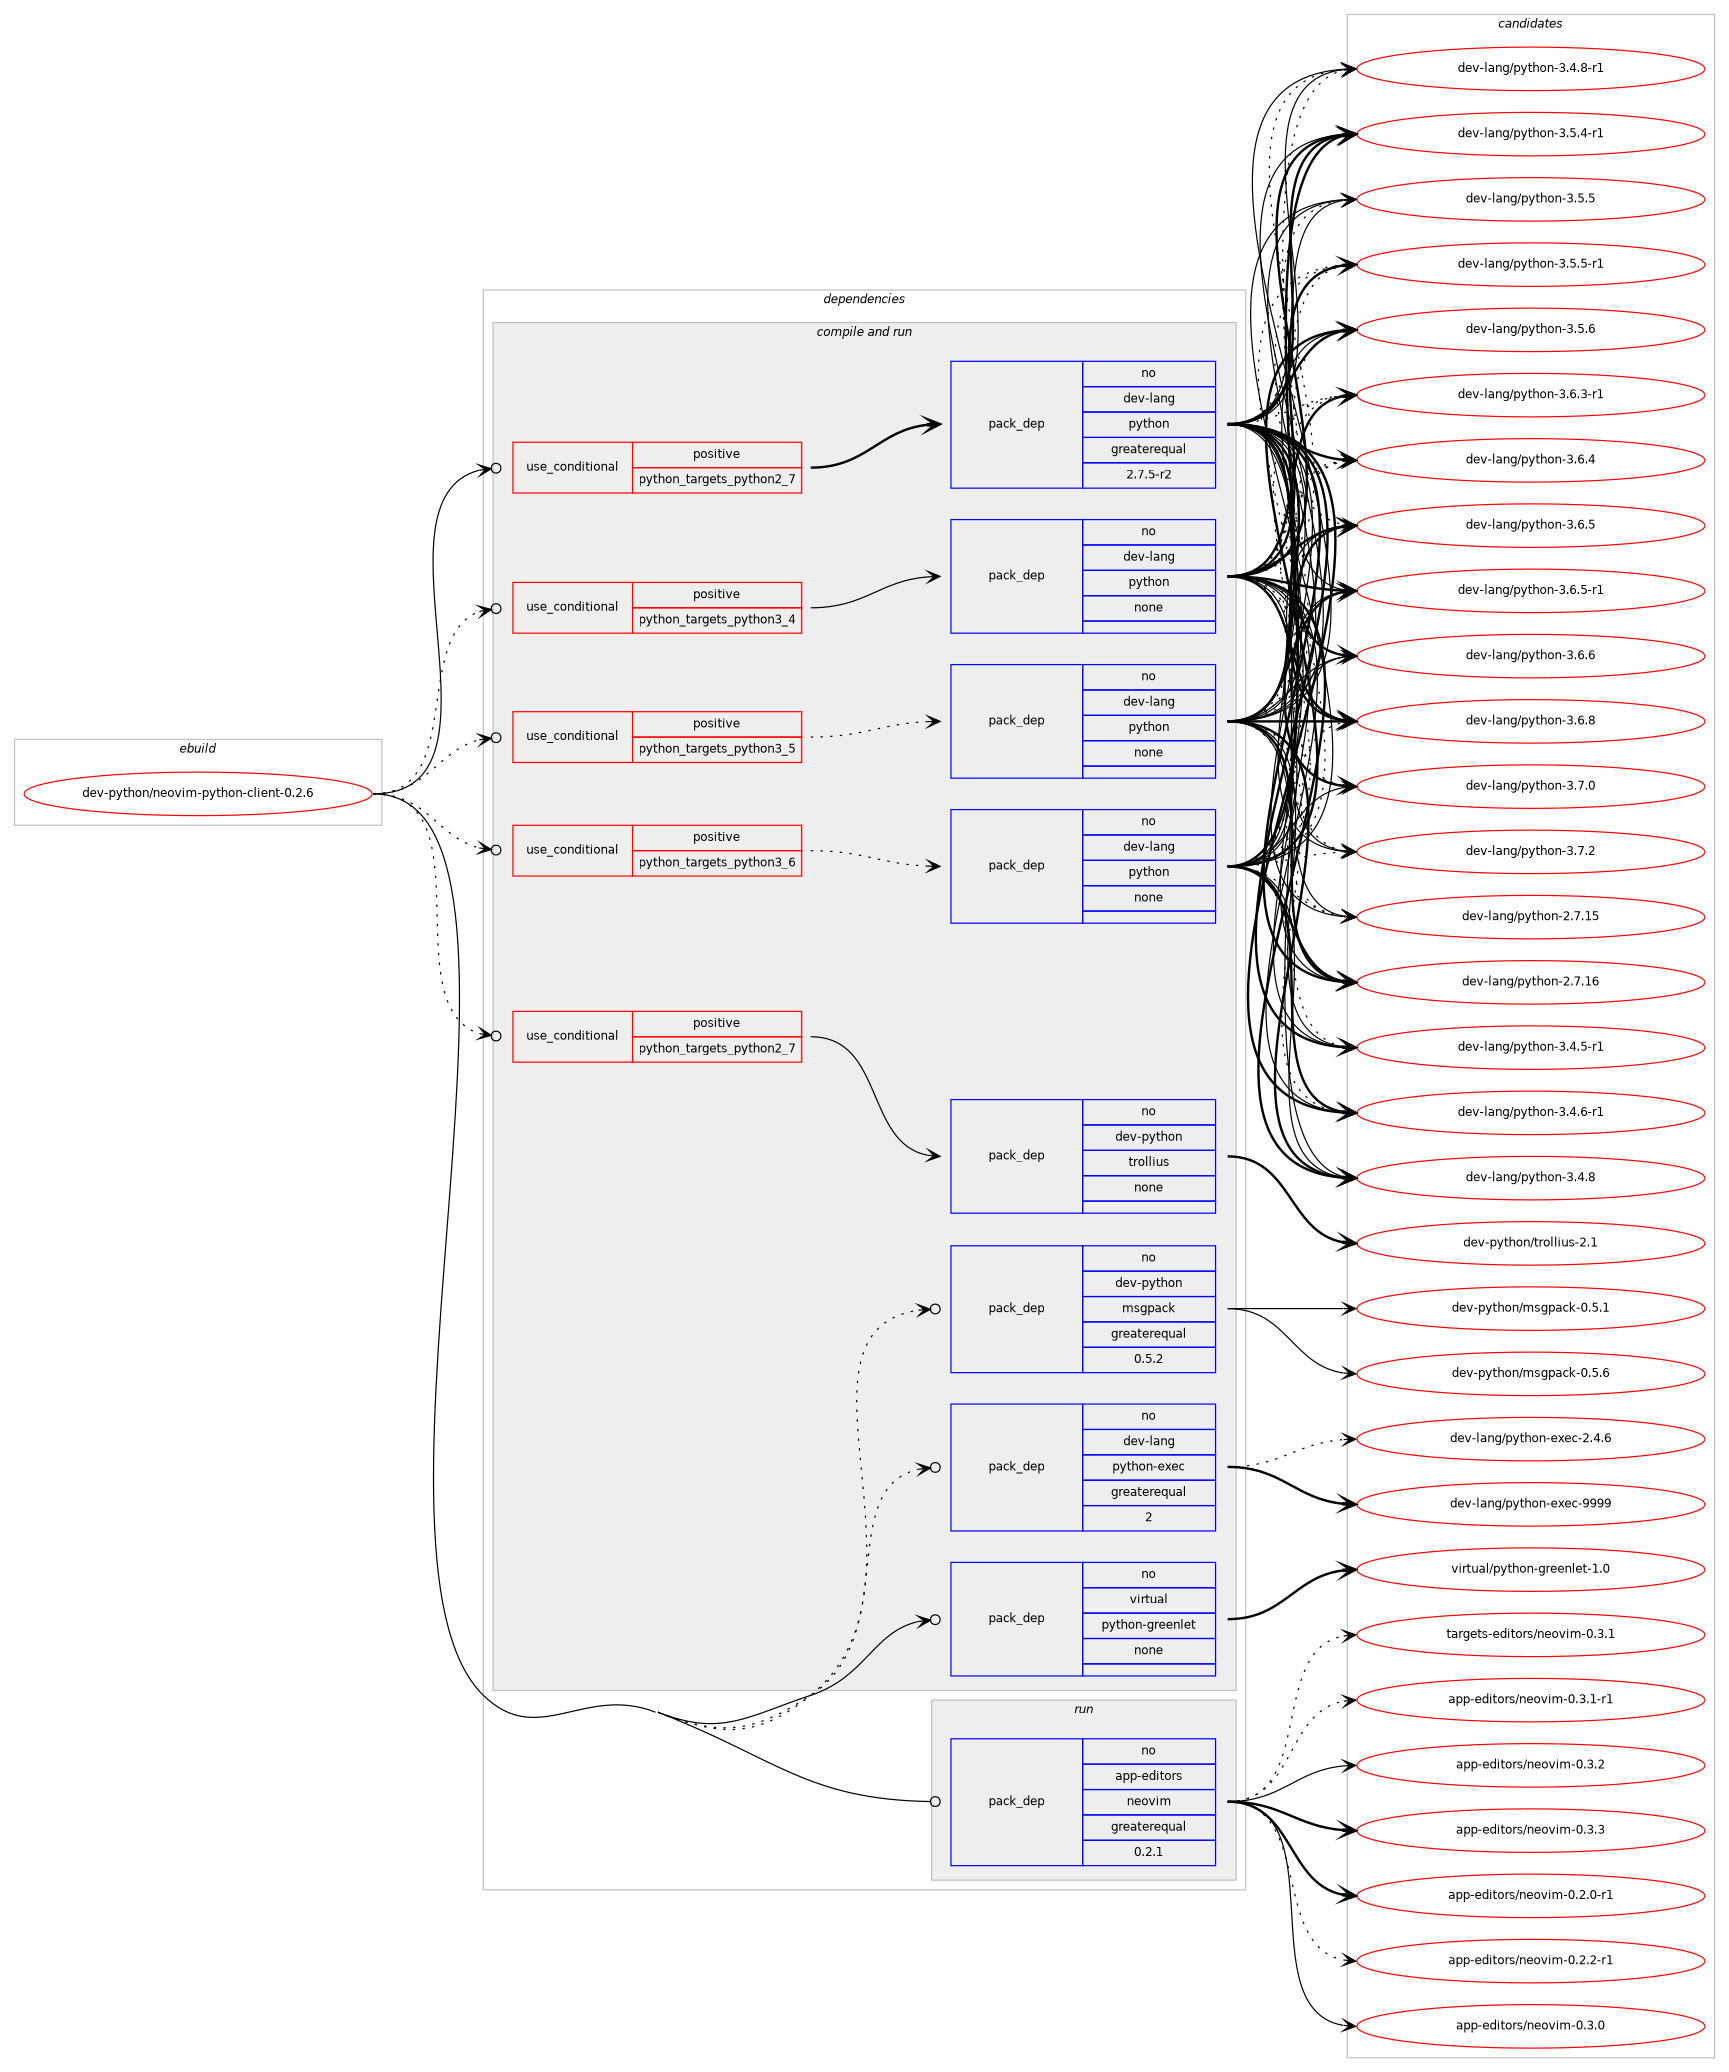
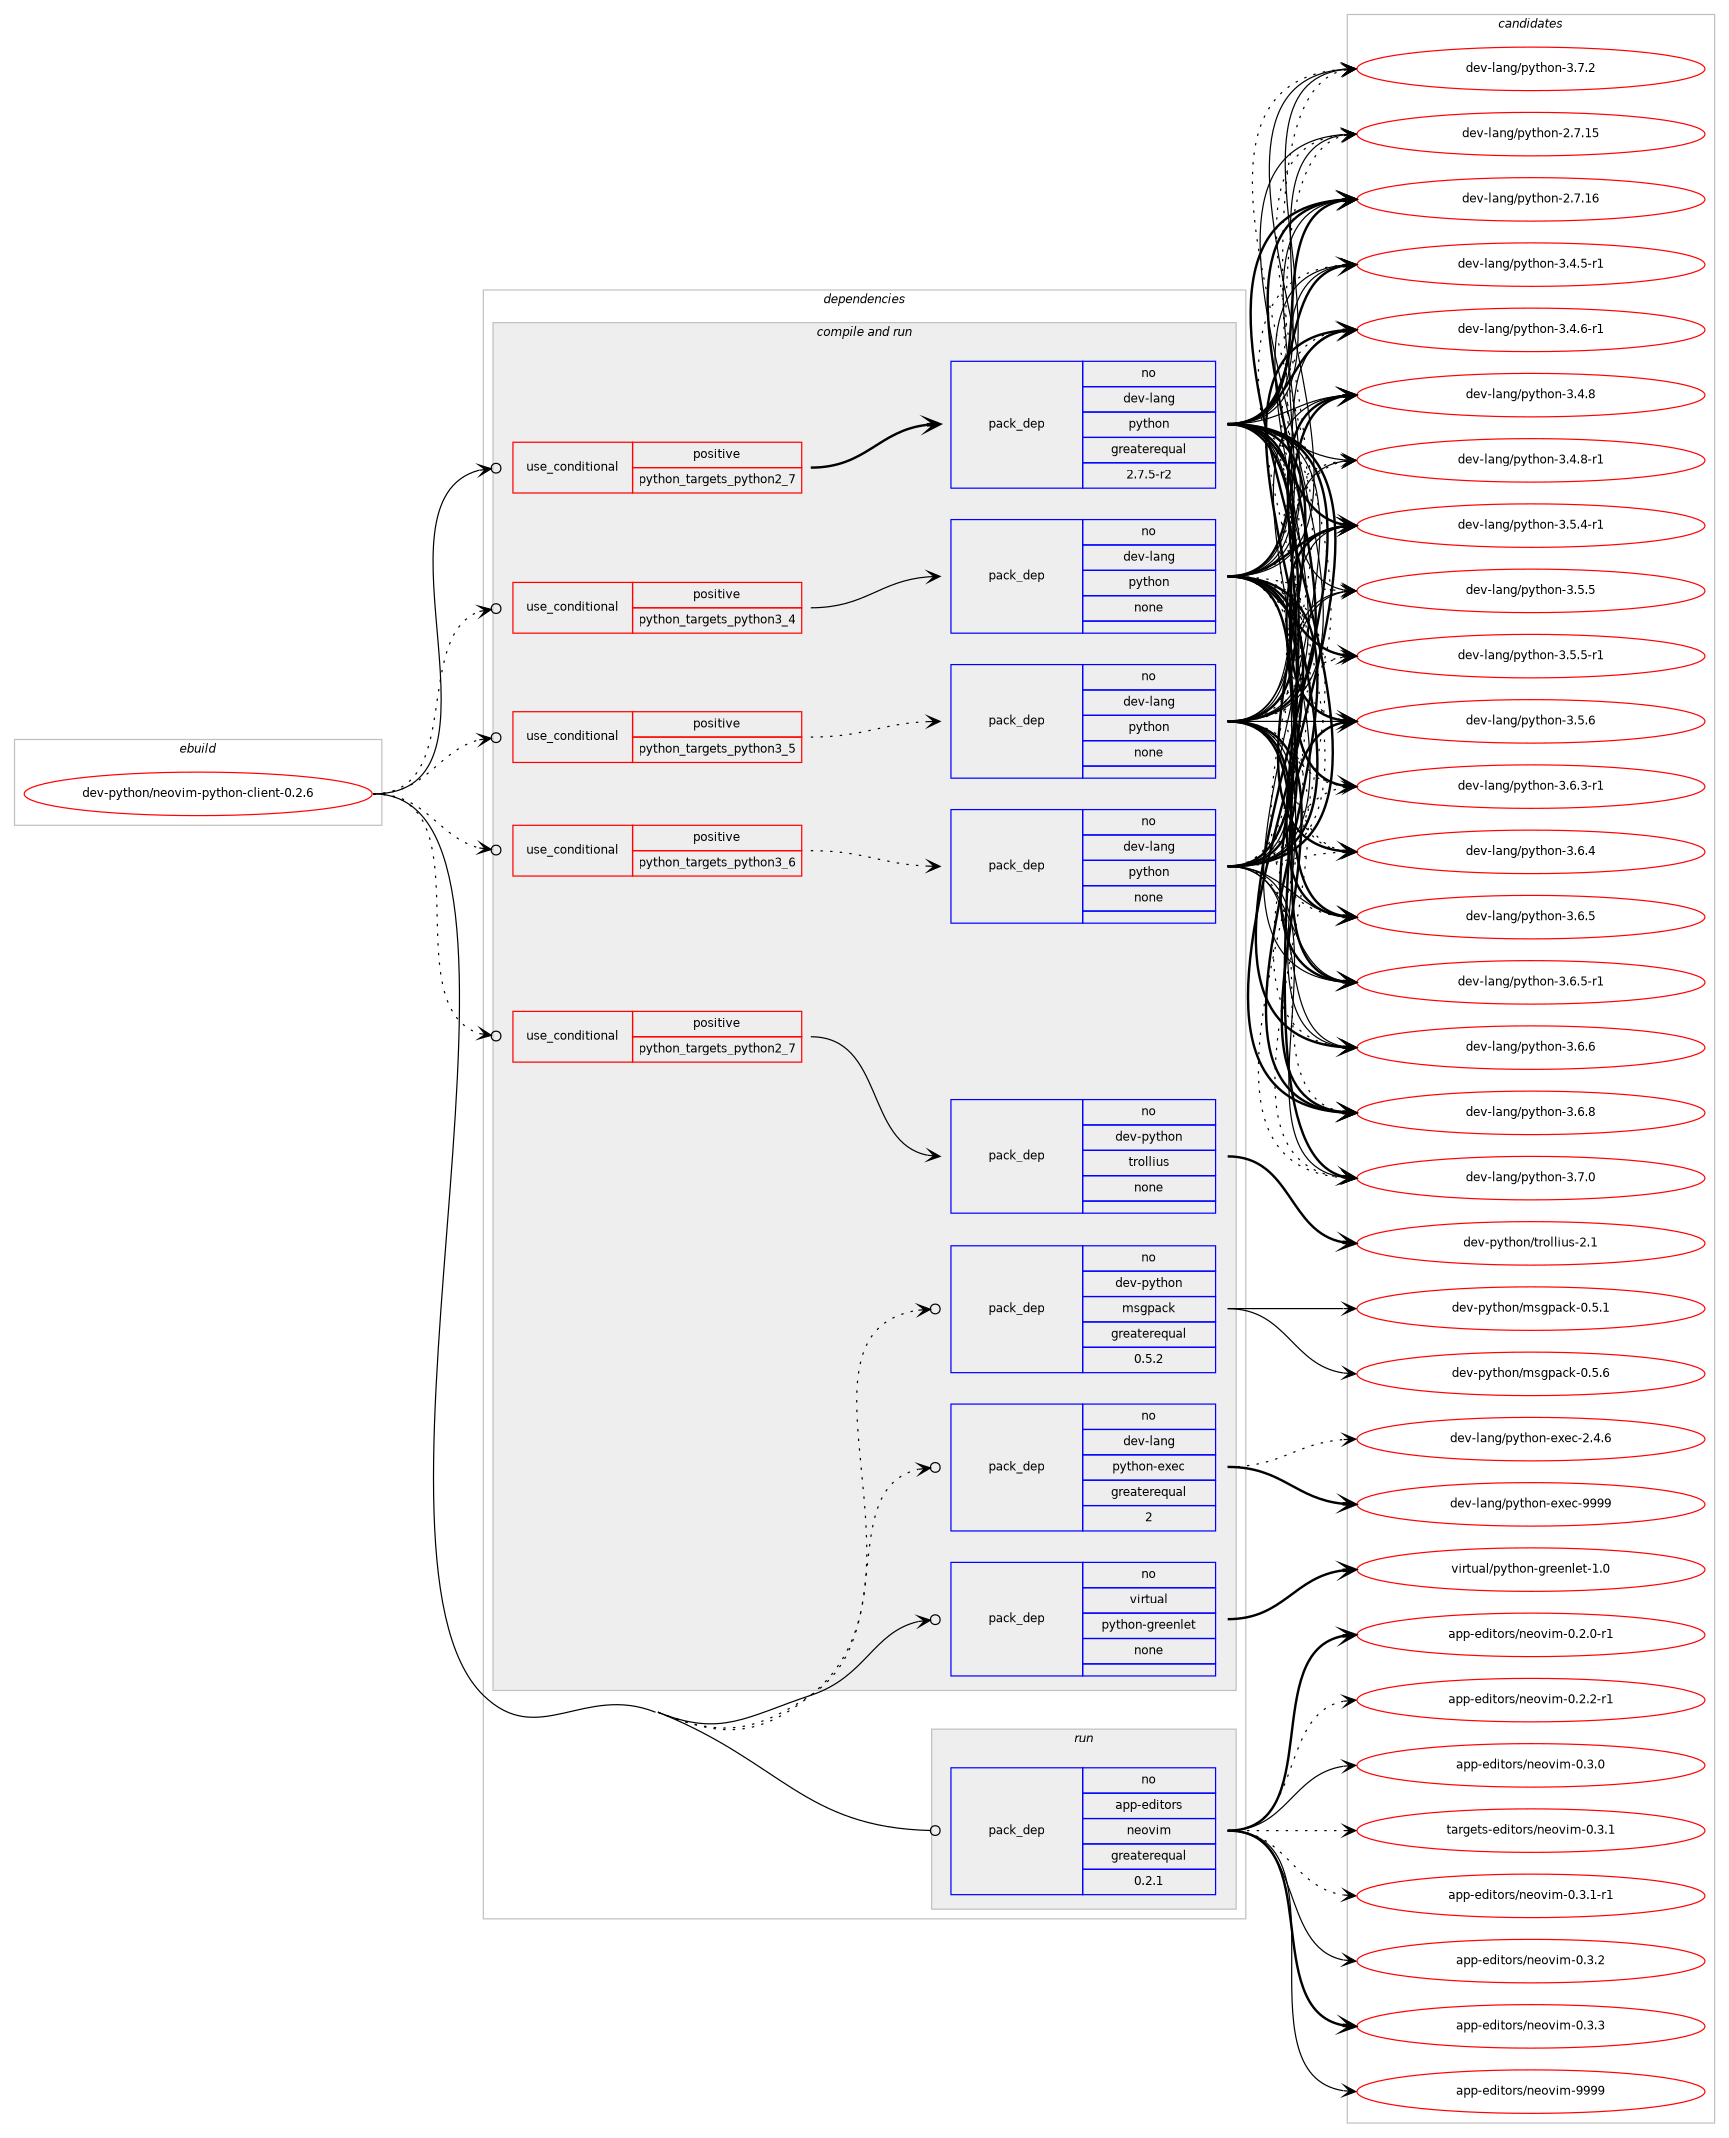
node "app-editors/neovim-9999": added
